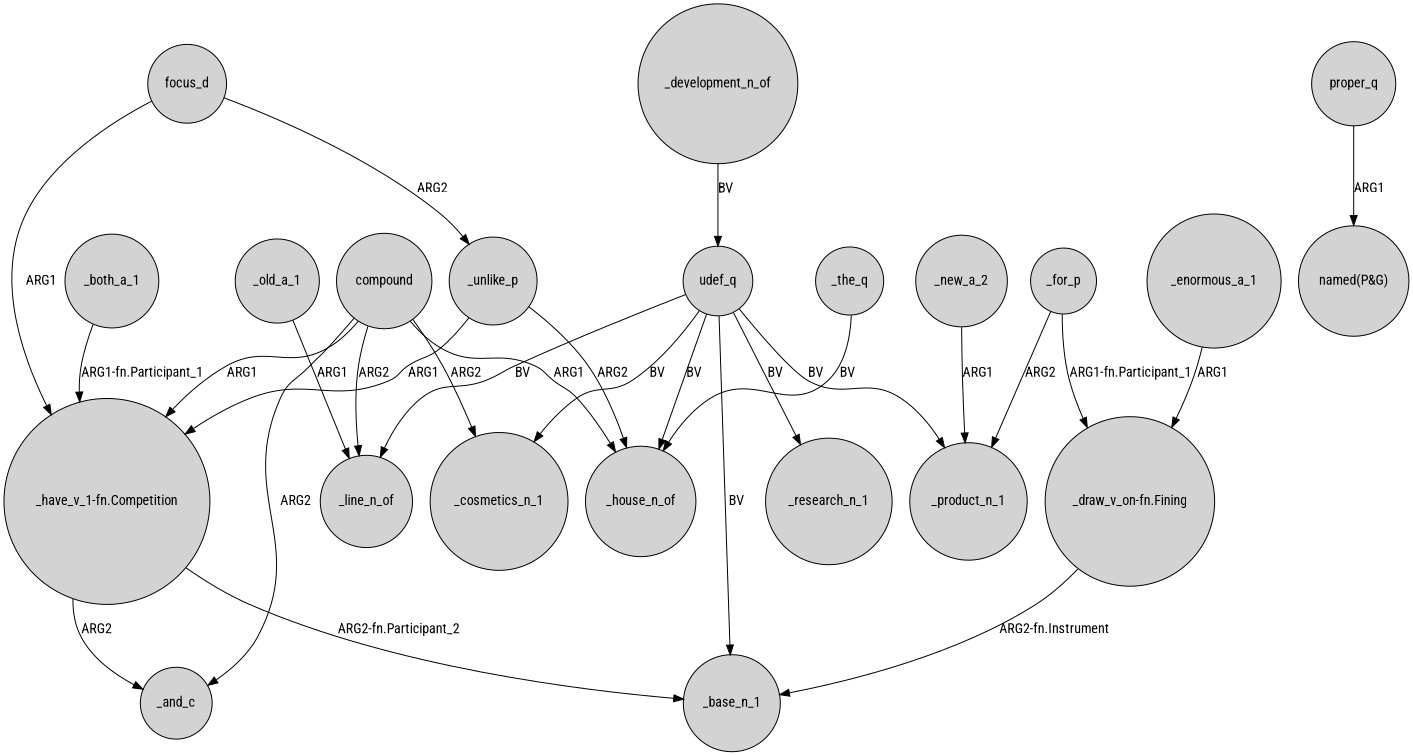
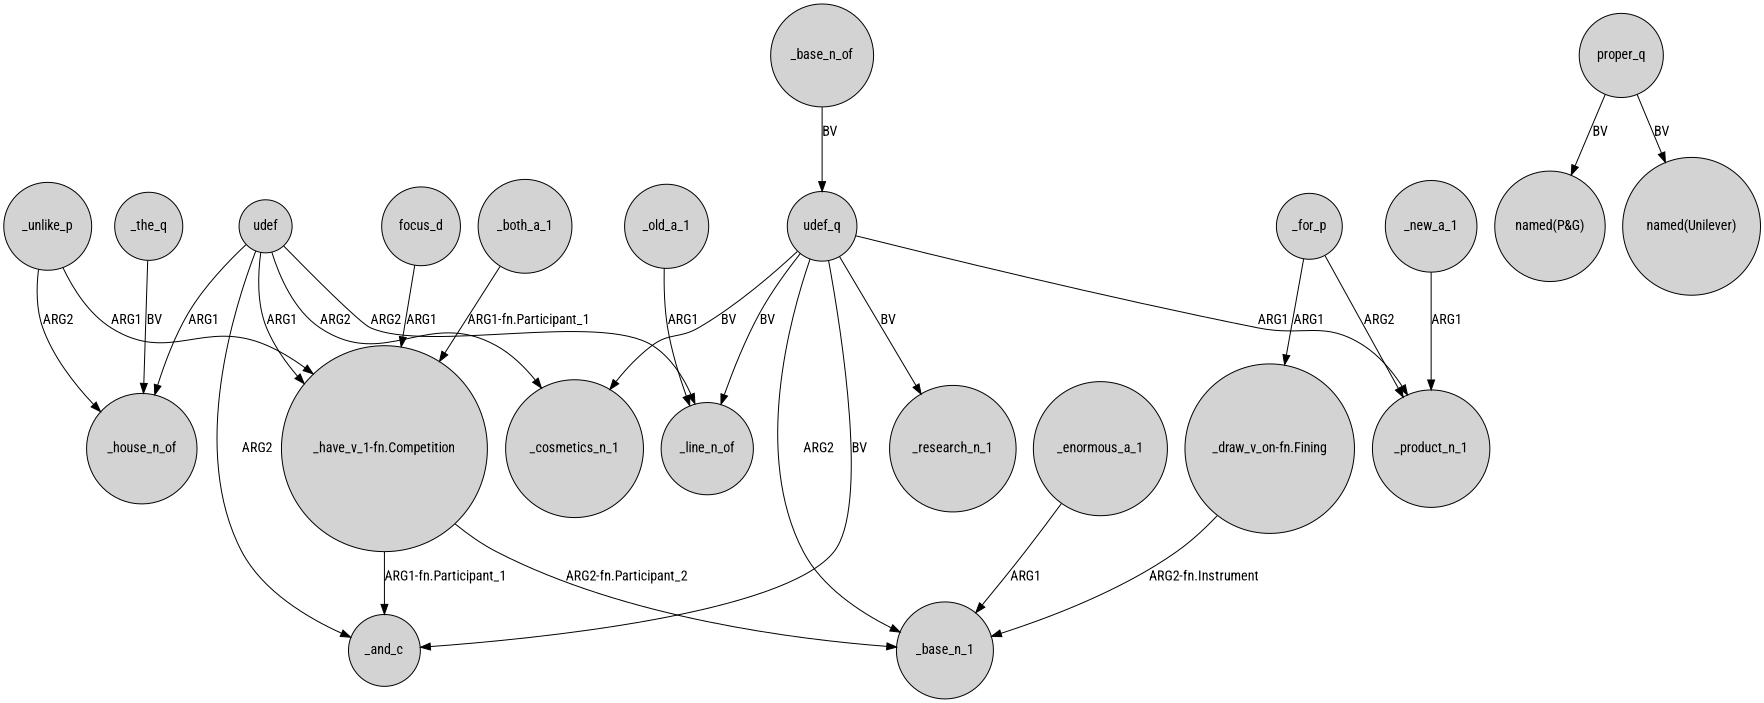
node "_development_n_of": label "_development_n_of" -> "_base_n_of"
edge "focus_d" -> "_unlike_p": removed, label "ARG2"
edge "proper_q" -> "named(P&G)": label "ARG1" -> "BV"
node "named(Unilever)": added
node "compound": label "compound" -> "udef"
node "_new_a_2": label "_new_a_2" -> "_new_a_1"
edge "udef_q" -> "_product_n_1": label "BV" -> "ARG1"
edge "_for_p" -> "_draw_v_on-fn.Fining": label "ARG1-fn.Participant_1" -> "ARG1"
edge "udef_q" -> "_house_n_of": now "udef_q" -> "_and_c"
edge "_enormous_a_1" -> "_draw_v_on-fn.Fining": now "_enormous_a_1" -> "_base_n_1"
edge "udef_q" -> "_base_n_1": label "BV" -> "ARG2"
edge "_have_v_1-fn.Competition" -> "_and_c": label "ARG2" -> "ARG1-fn.Participant_1"
